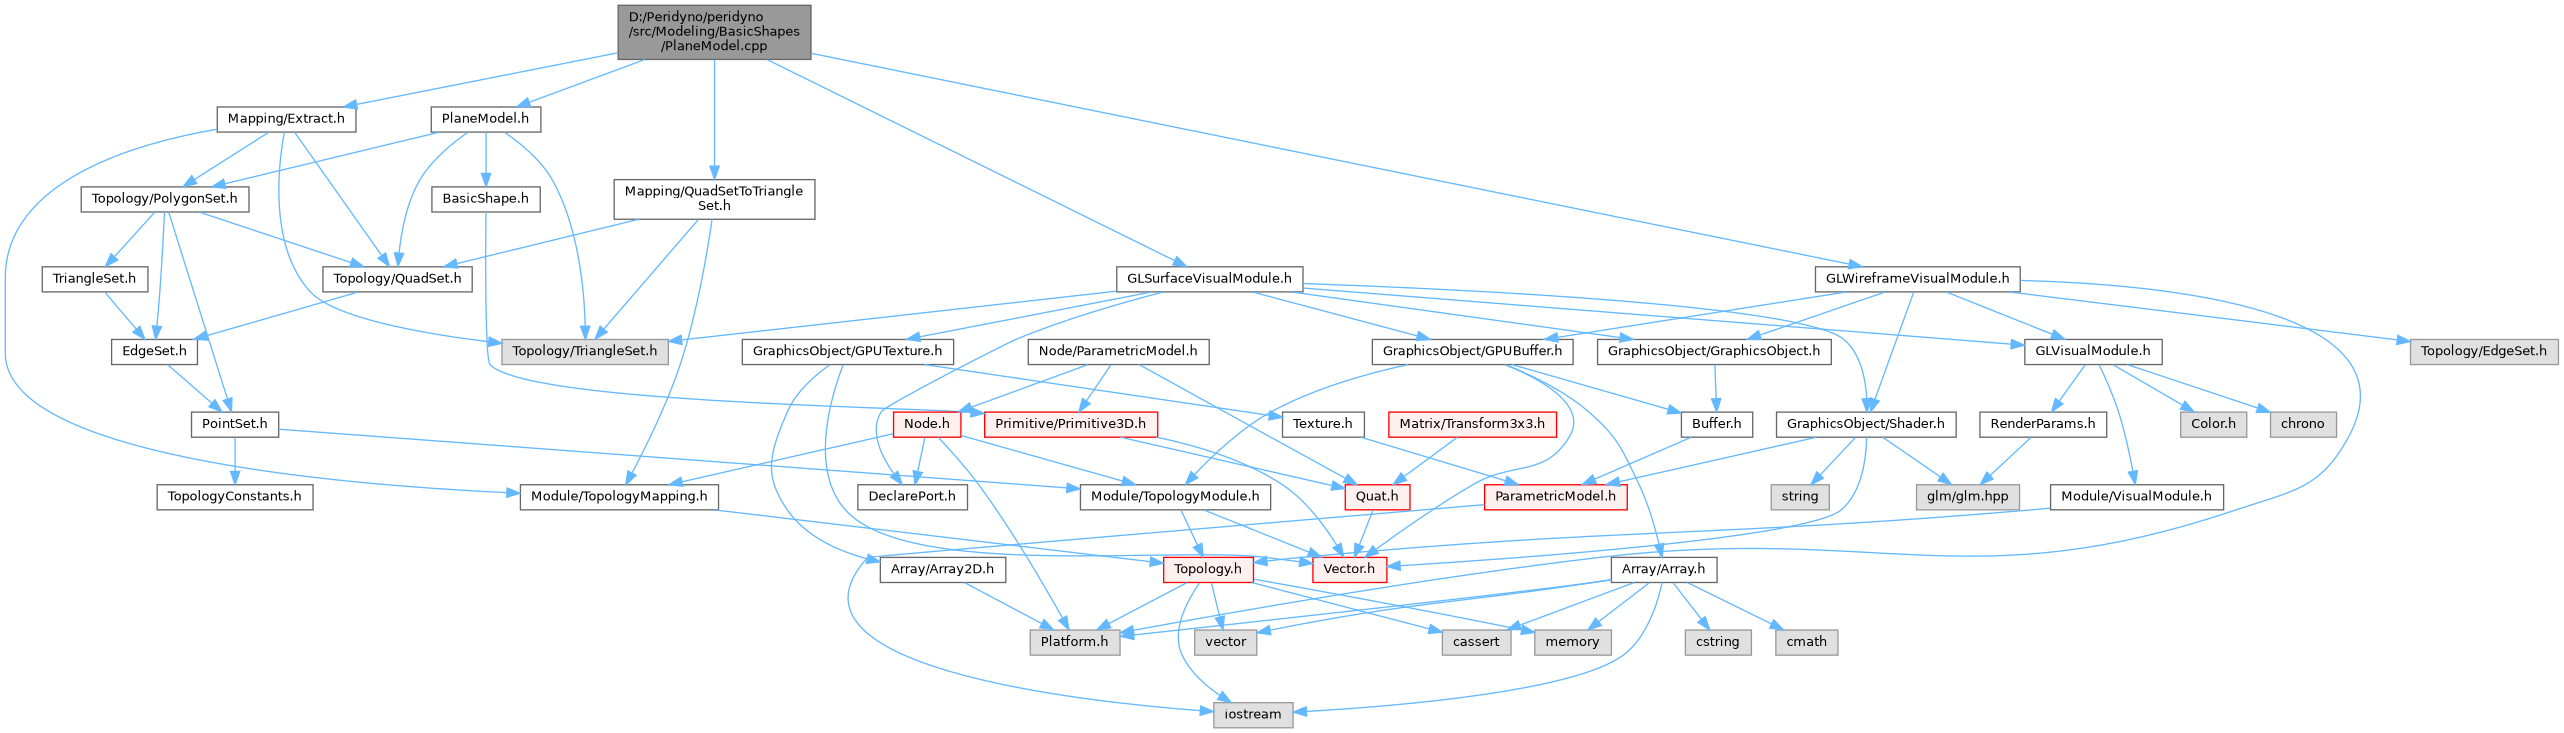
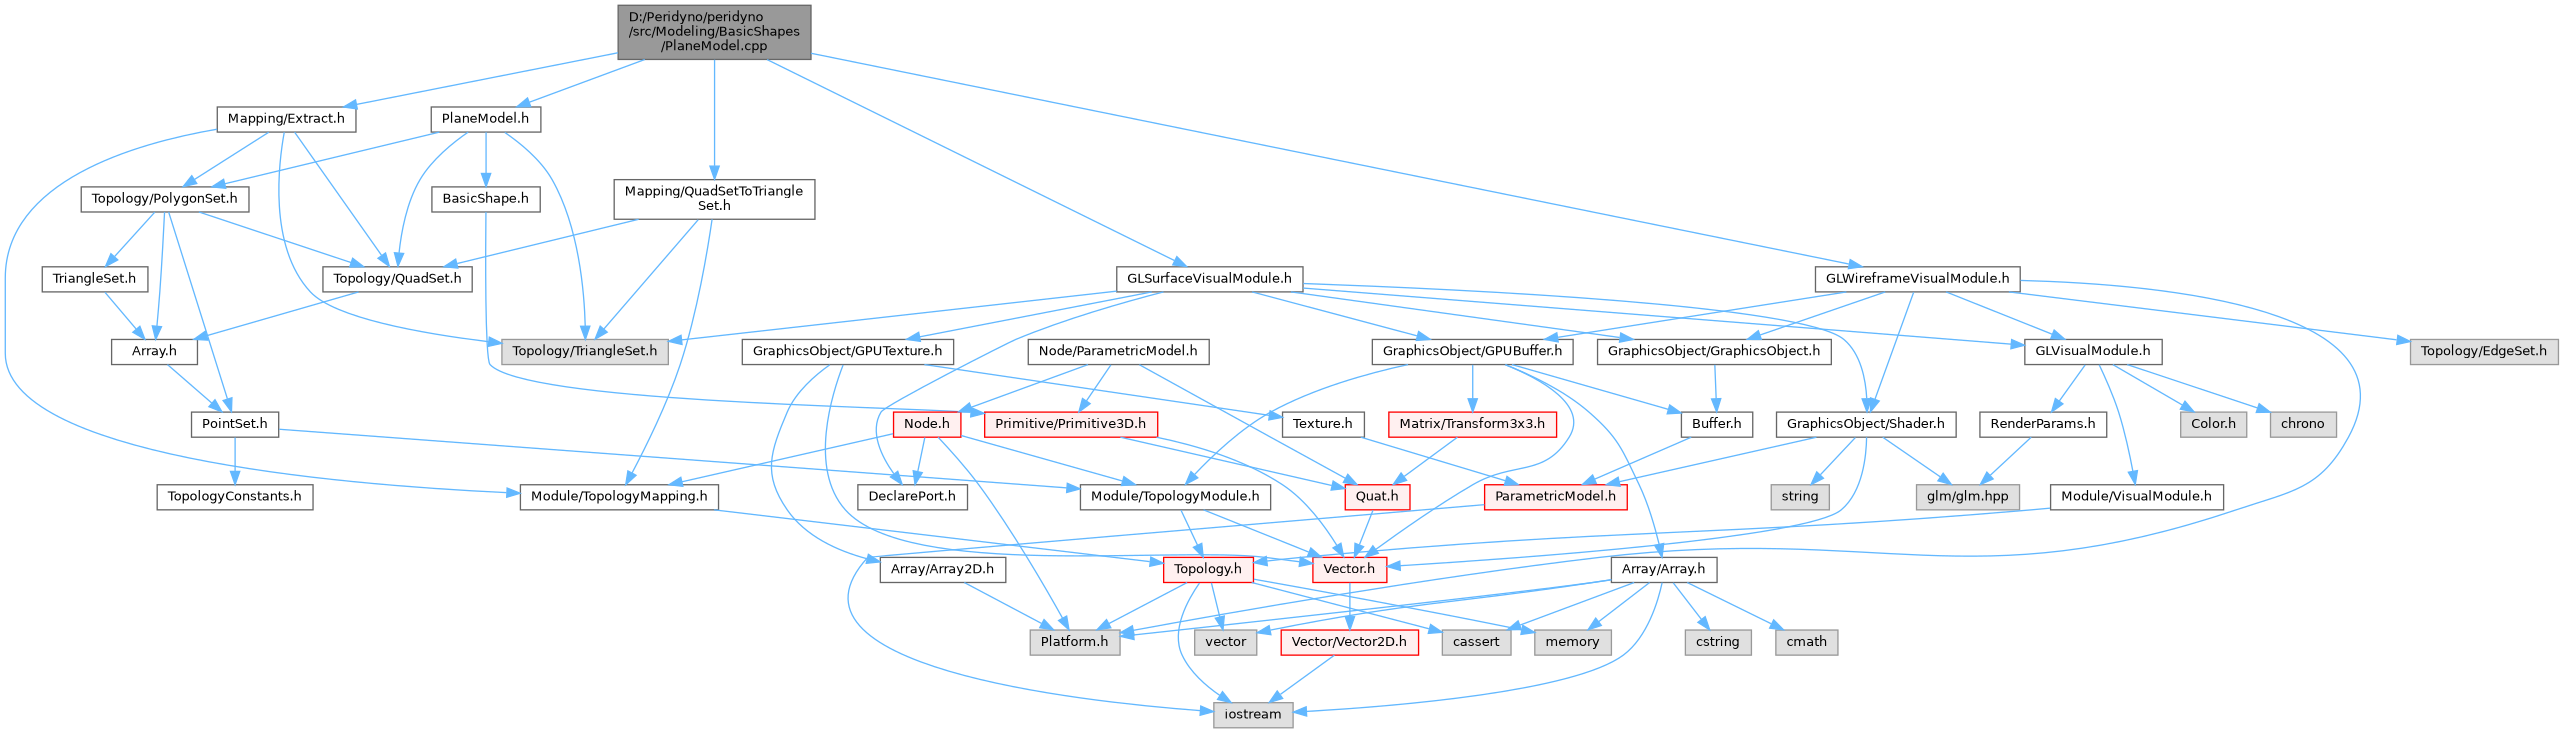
node "EdgeSet.h": label "EdgeSet.h" -> "Array.h"
edge "GraphicsObject/GPUBuffer.h" -> "Matrix/Transform3x3.h": added
node "Vector/Vector2D.h": added
